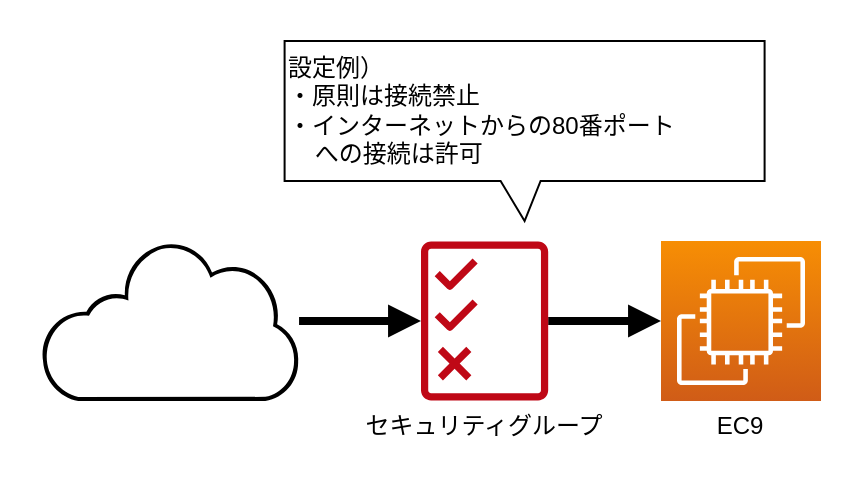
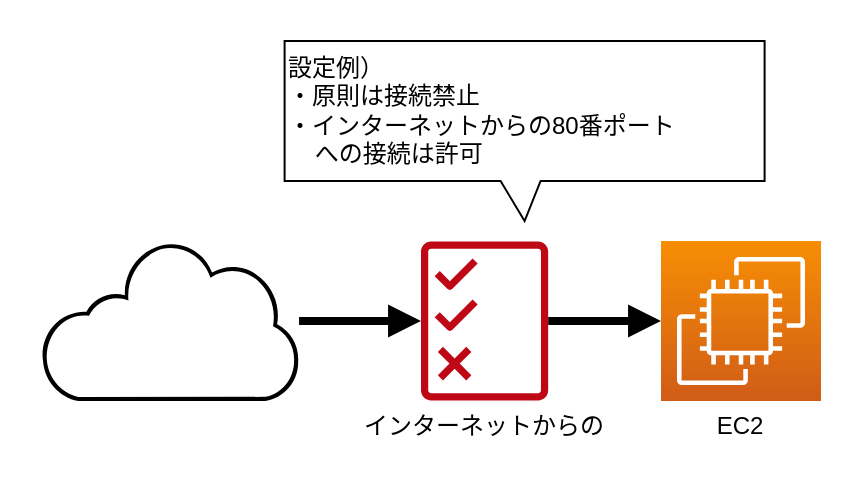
node "セキュリティグループ": label "セキュリティグループ" -> "インターネットからの"
node "EC9": label "EC9" -> "EC2"
